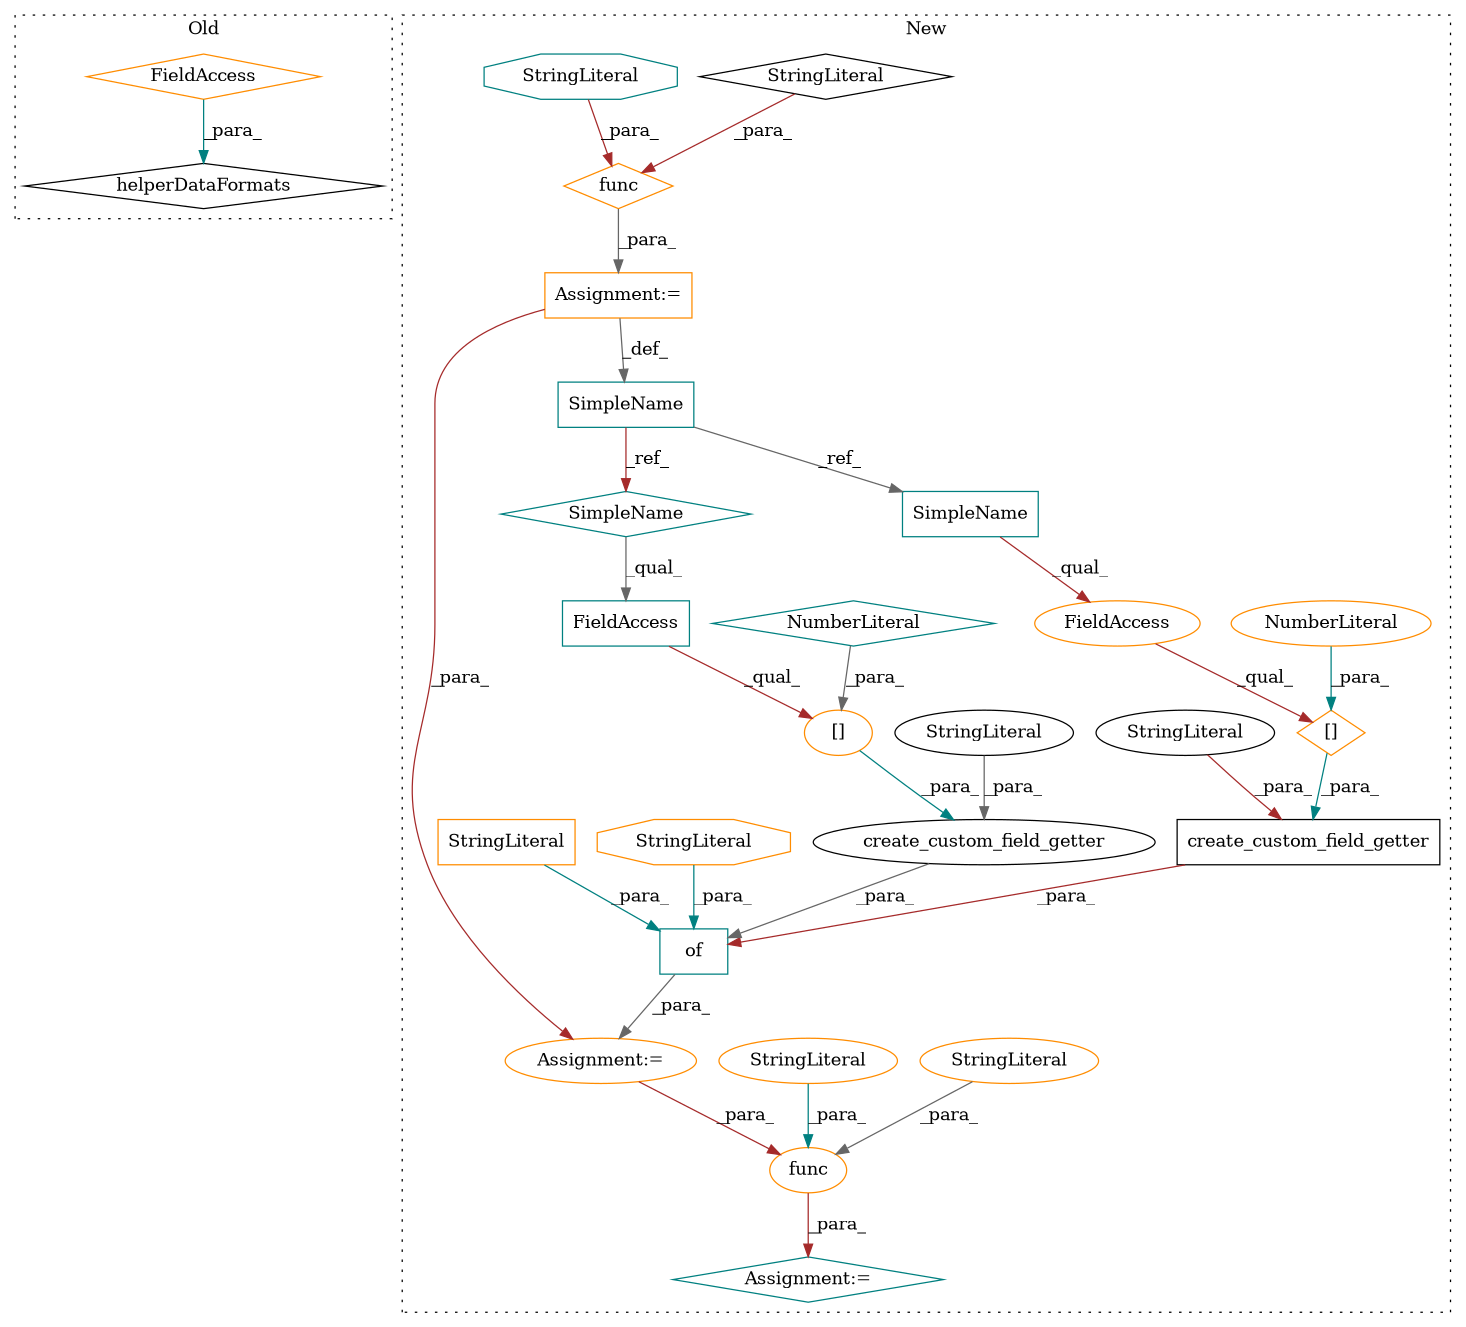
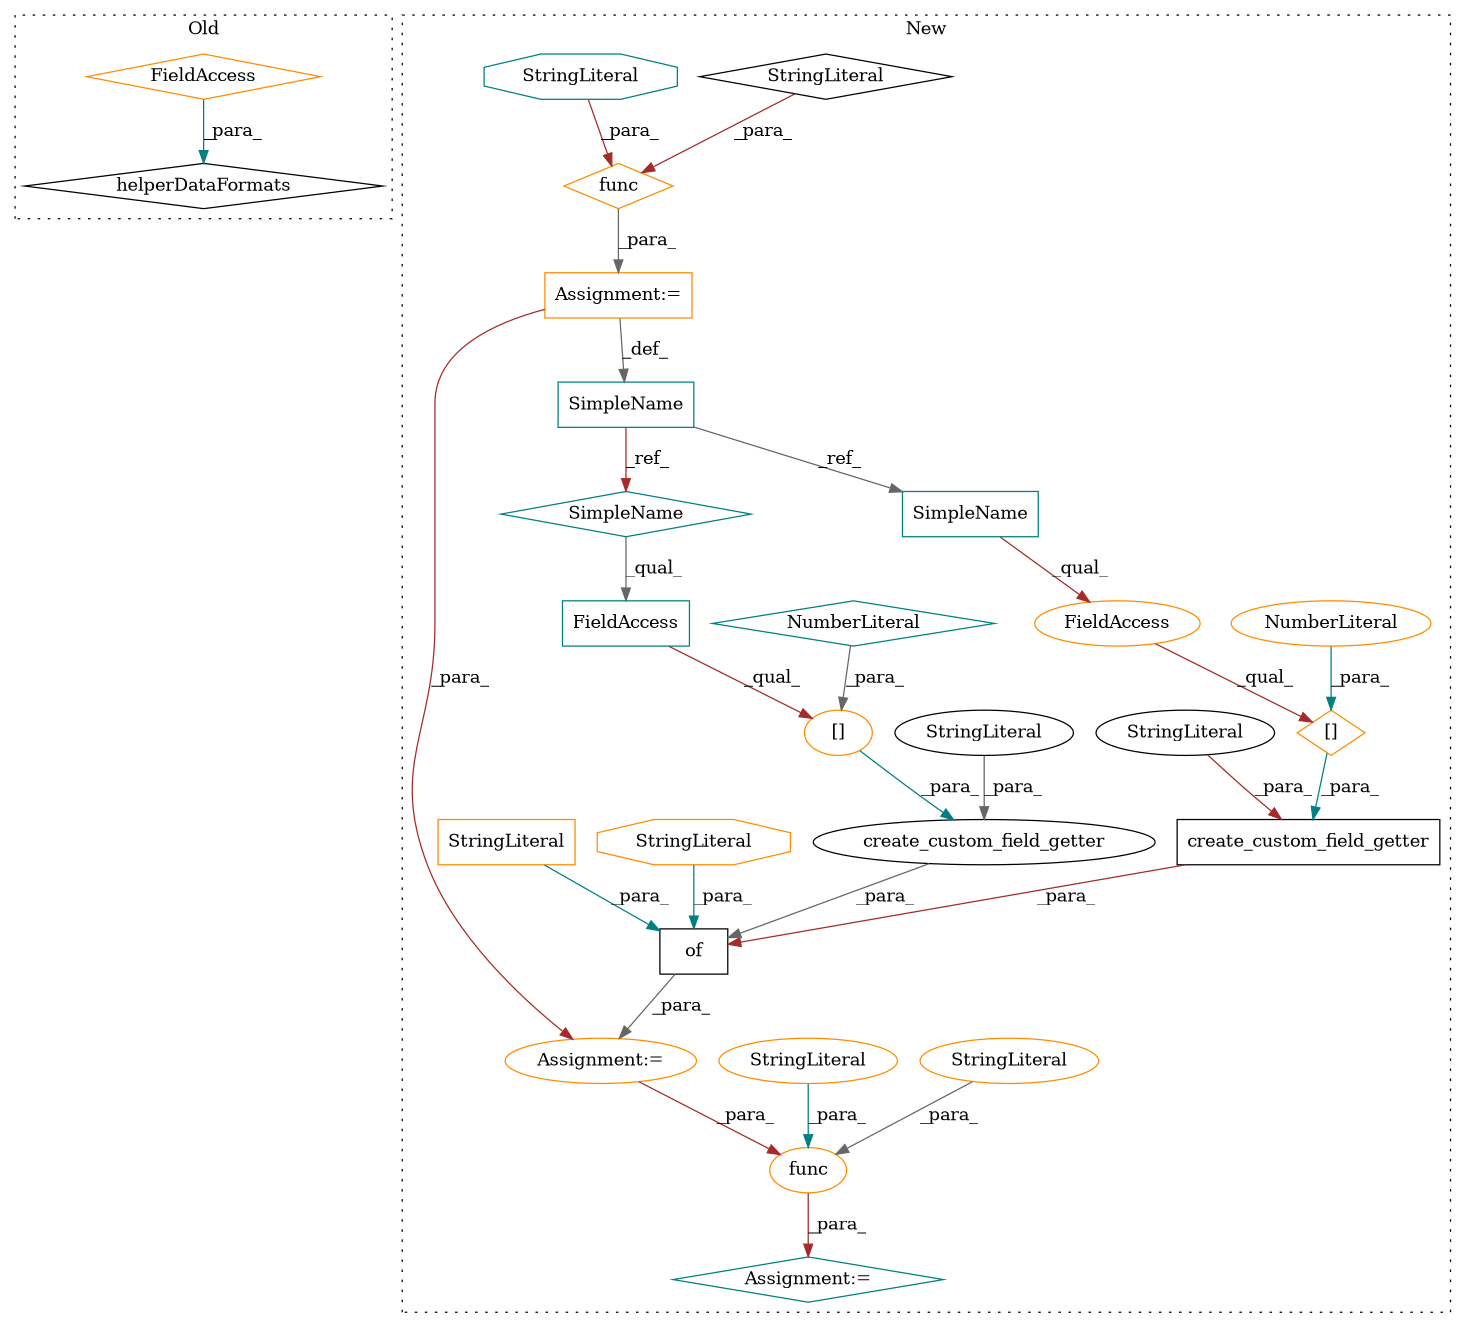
node "of": color teal -> black
